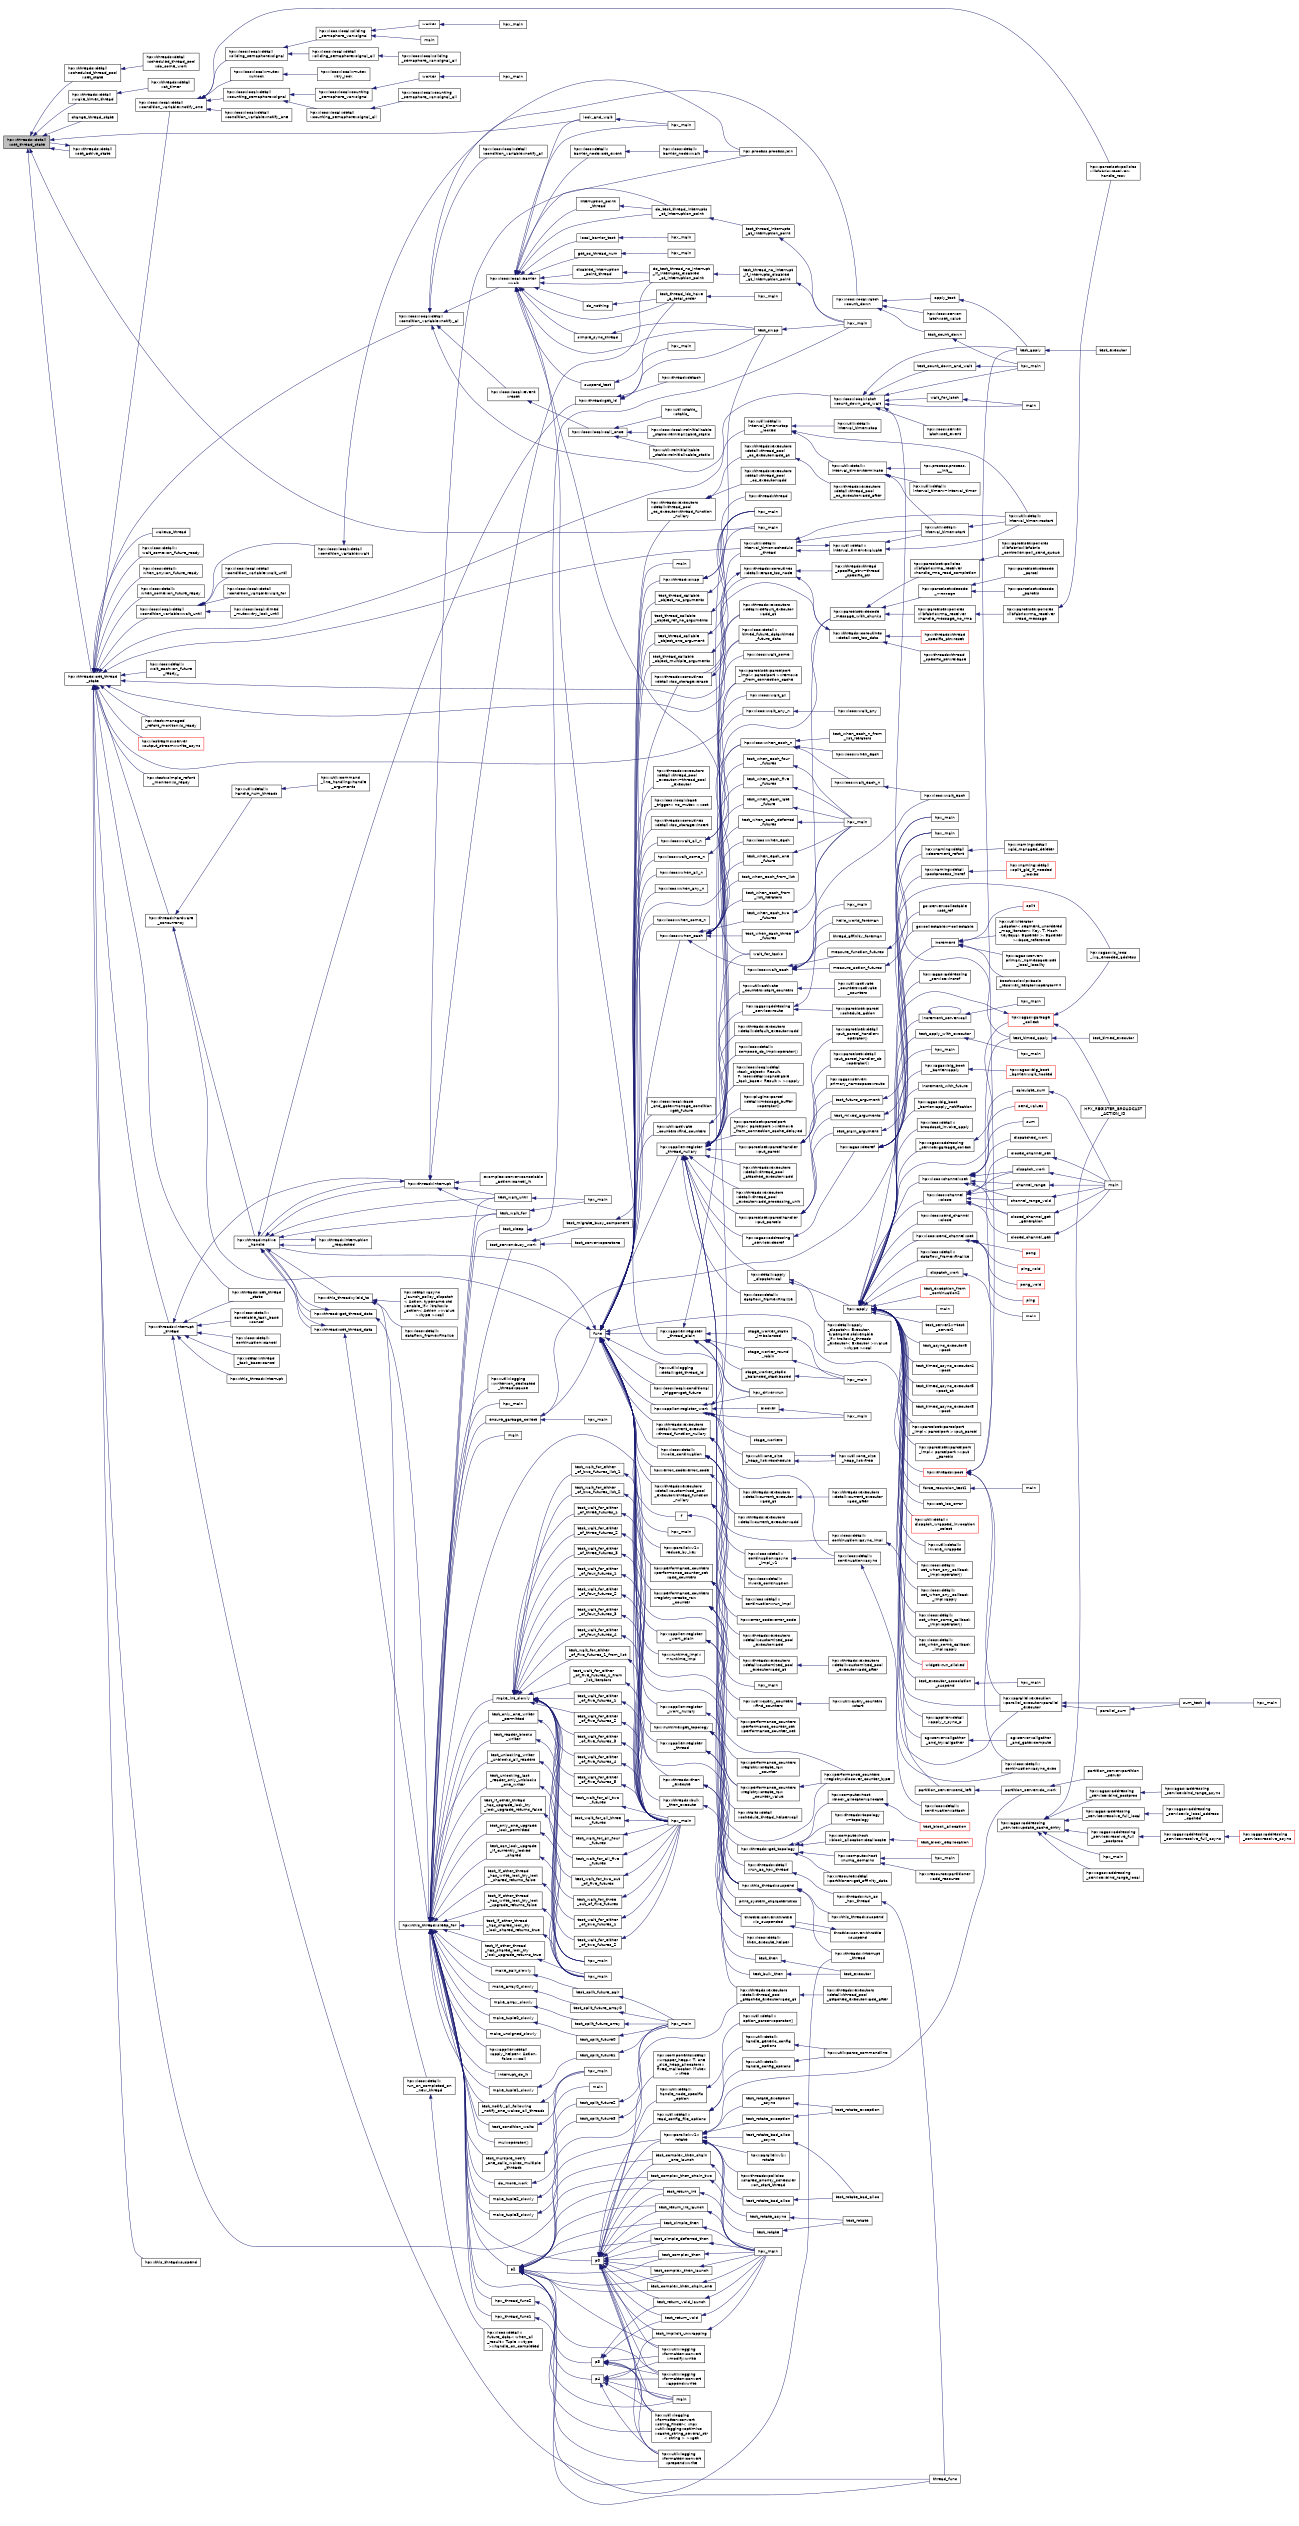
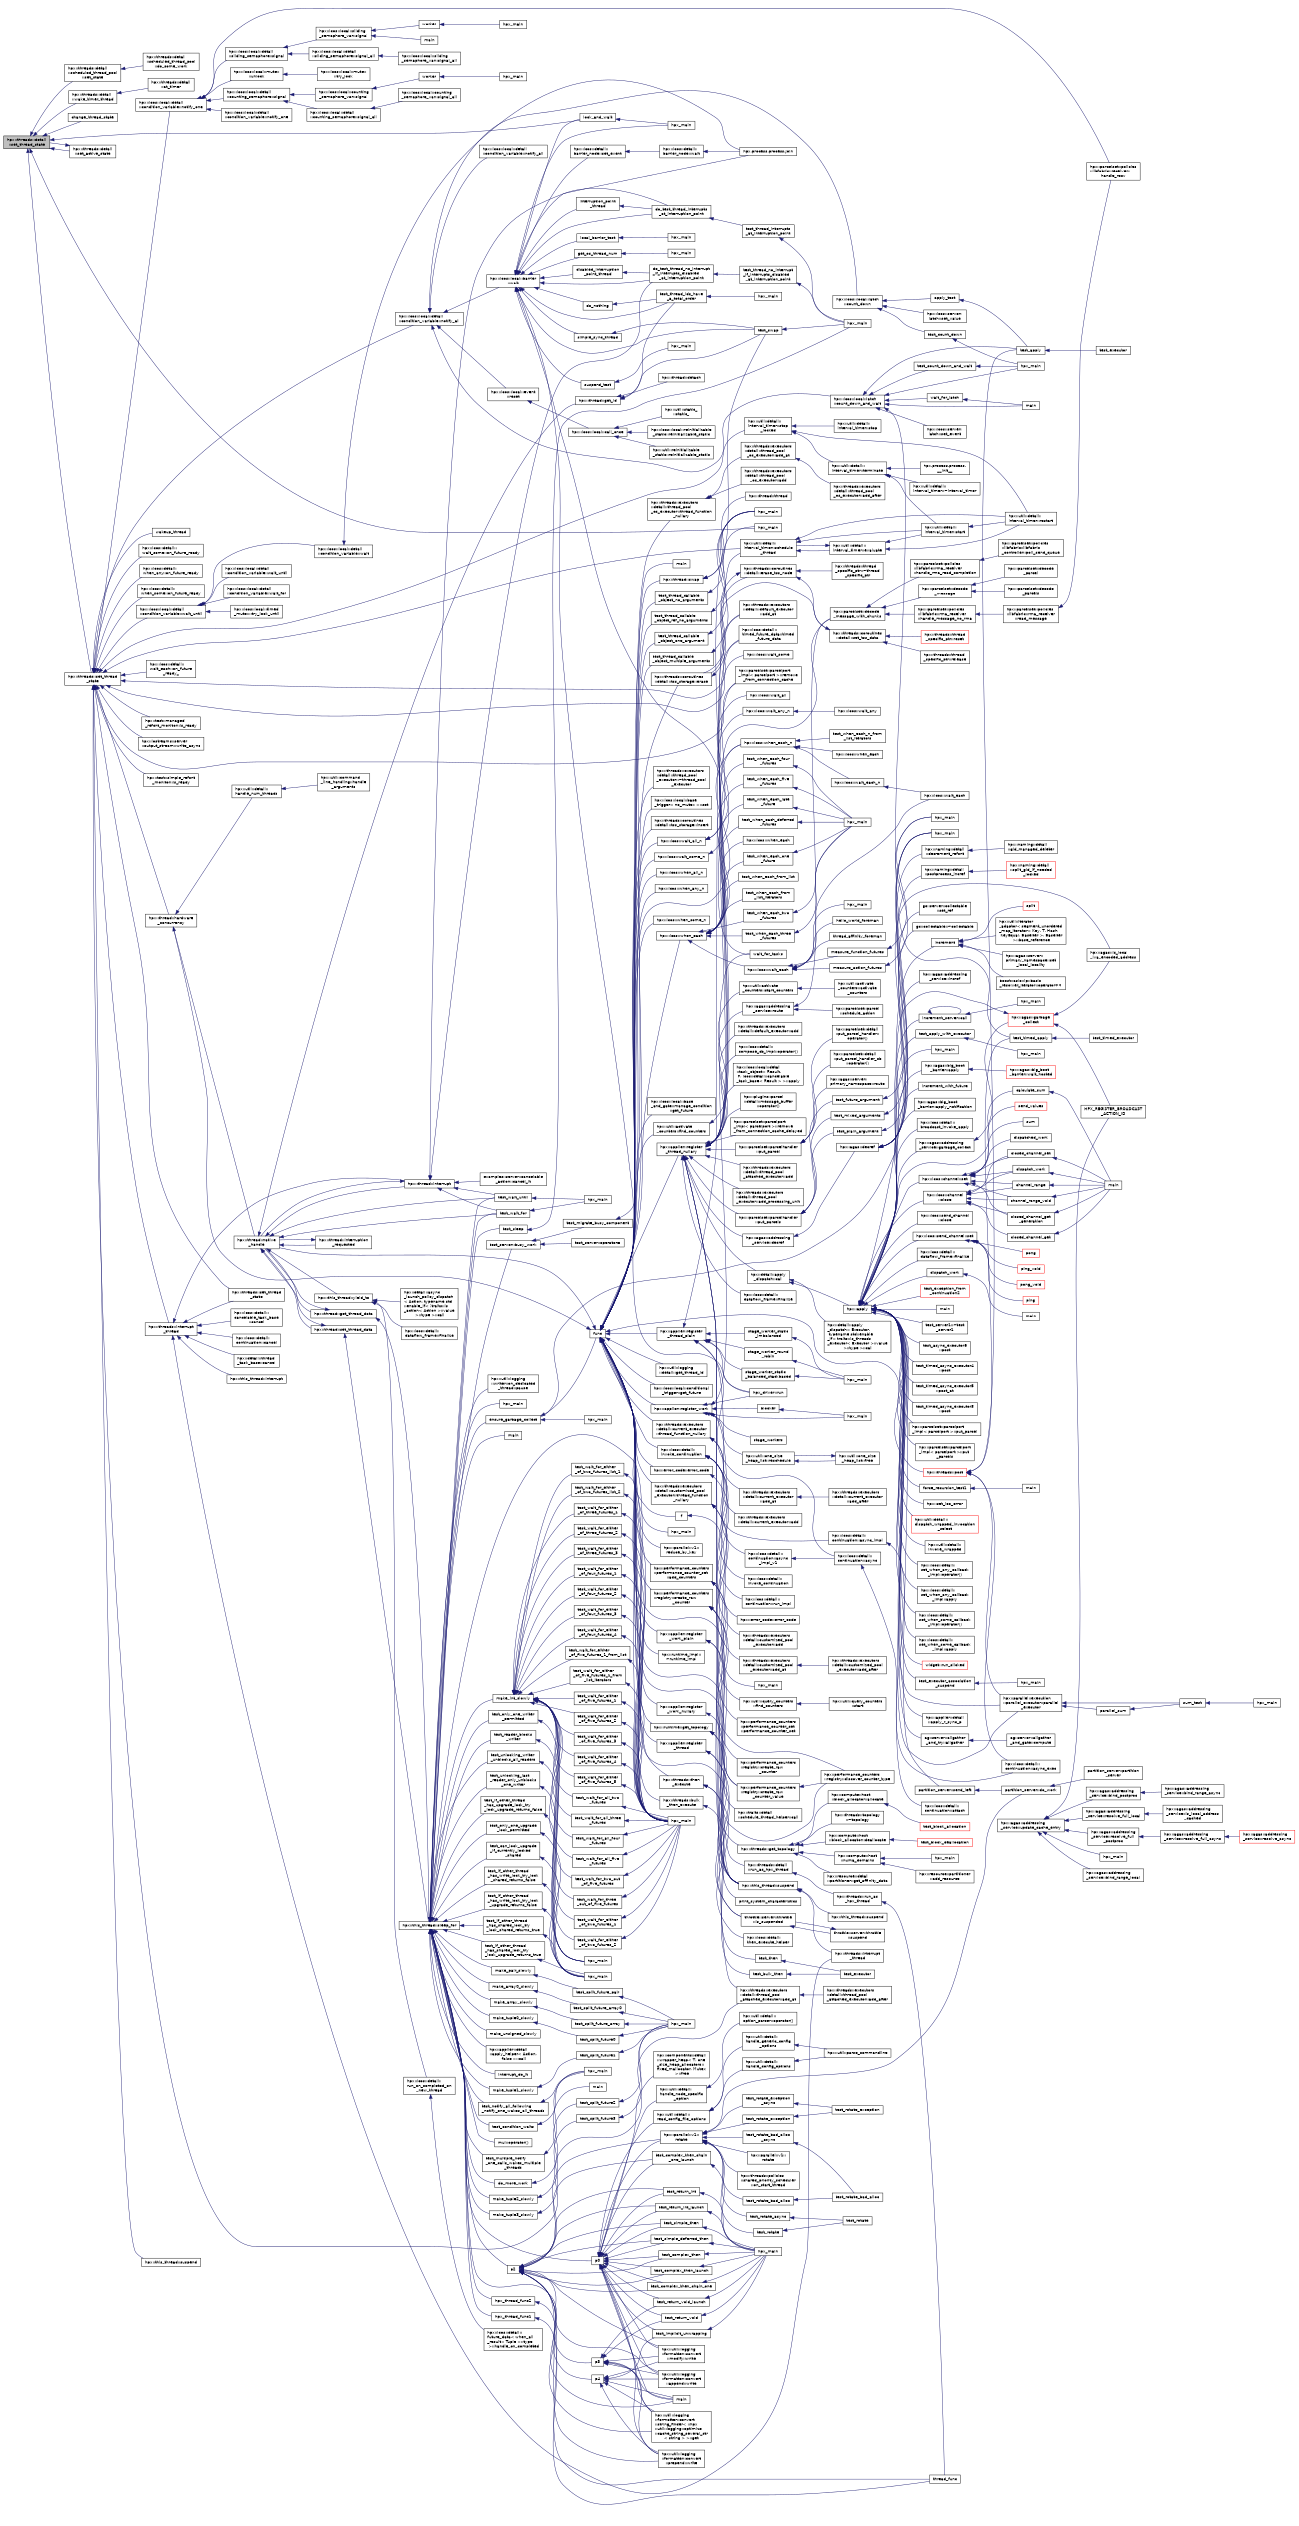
node "hpx::iostreams::server ::output_stream::write_async": color red -> black
edge "closed_channel_set" -> "hpx::lcos::channel::set": added
node "test_complex_then_chain_two": removed
